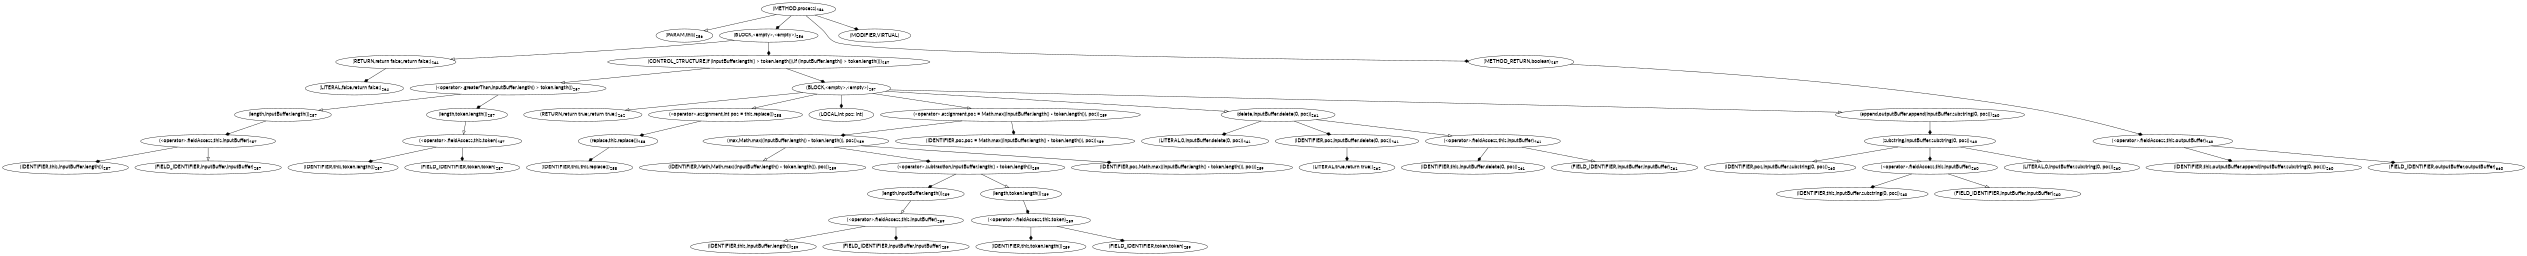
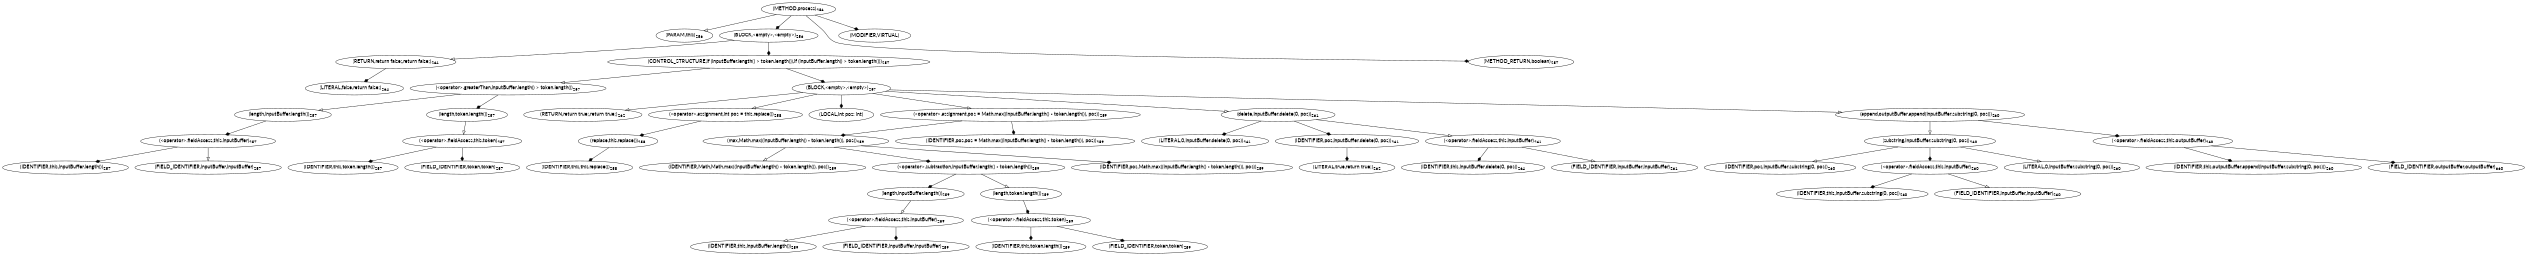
edge "(METHOD_RETURN,boolean)" -> "(<operator>.fieldAccess,this.outputBuffer)": now "(append,outputBuffer.append(inputBuffer.substring(0, pos)))" -> "(<operator>.fieldAccess,this.outputBuffer)"
edge "(append,outputBuffer.append(inputBuffer.substring(0, pos)))" -> "(substring,inputBuffer.substring(0, pos))": arrowhead diamond -> onormal
node "(IDENTIFIER,this,inputBuffer.delete(0, pos))": text "261" -> "264"
